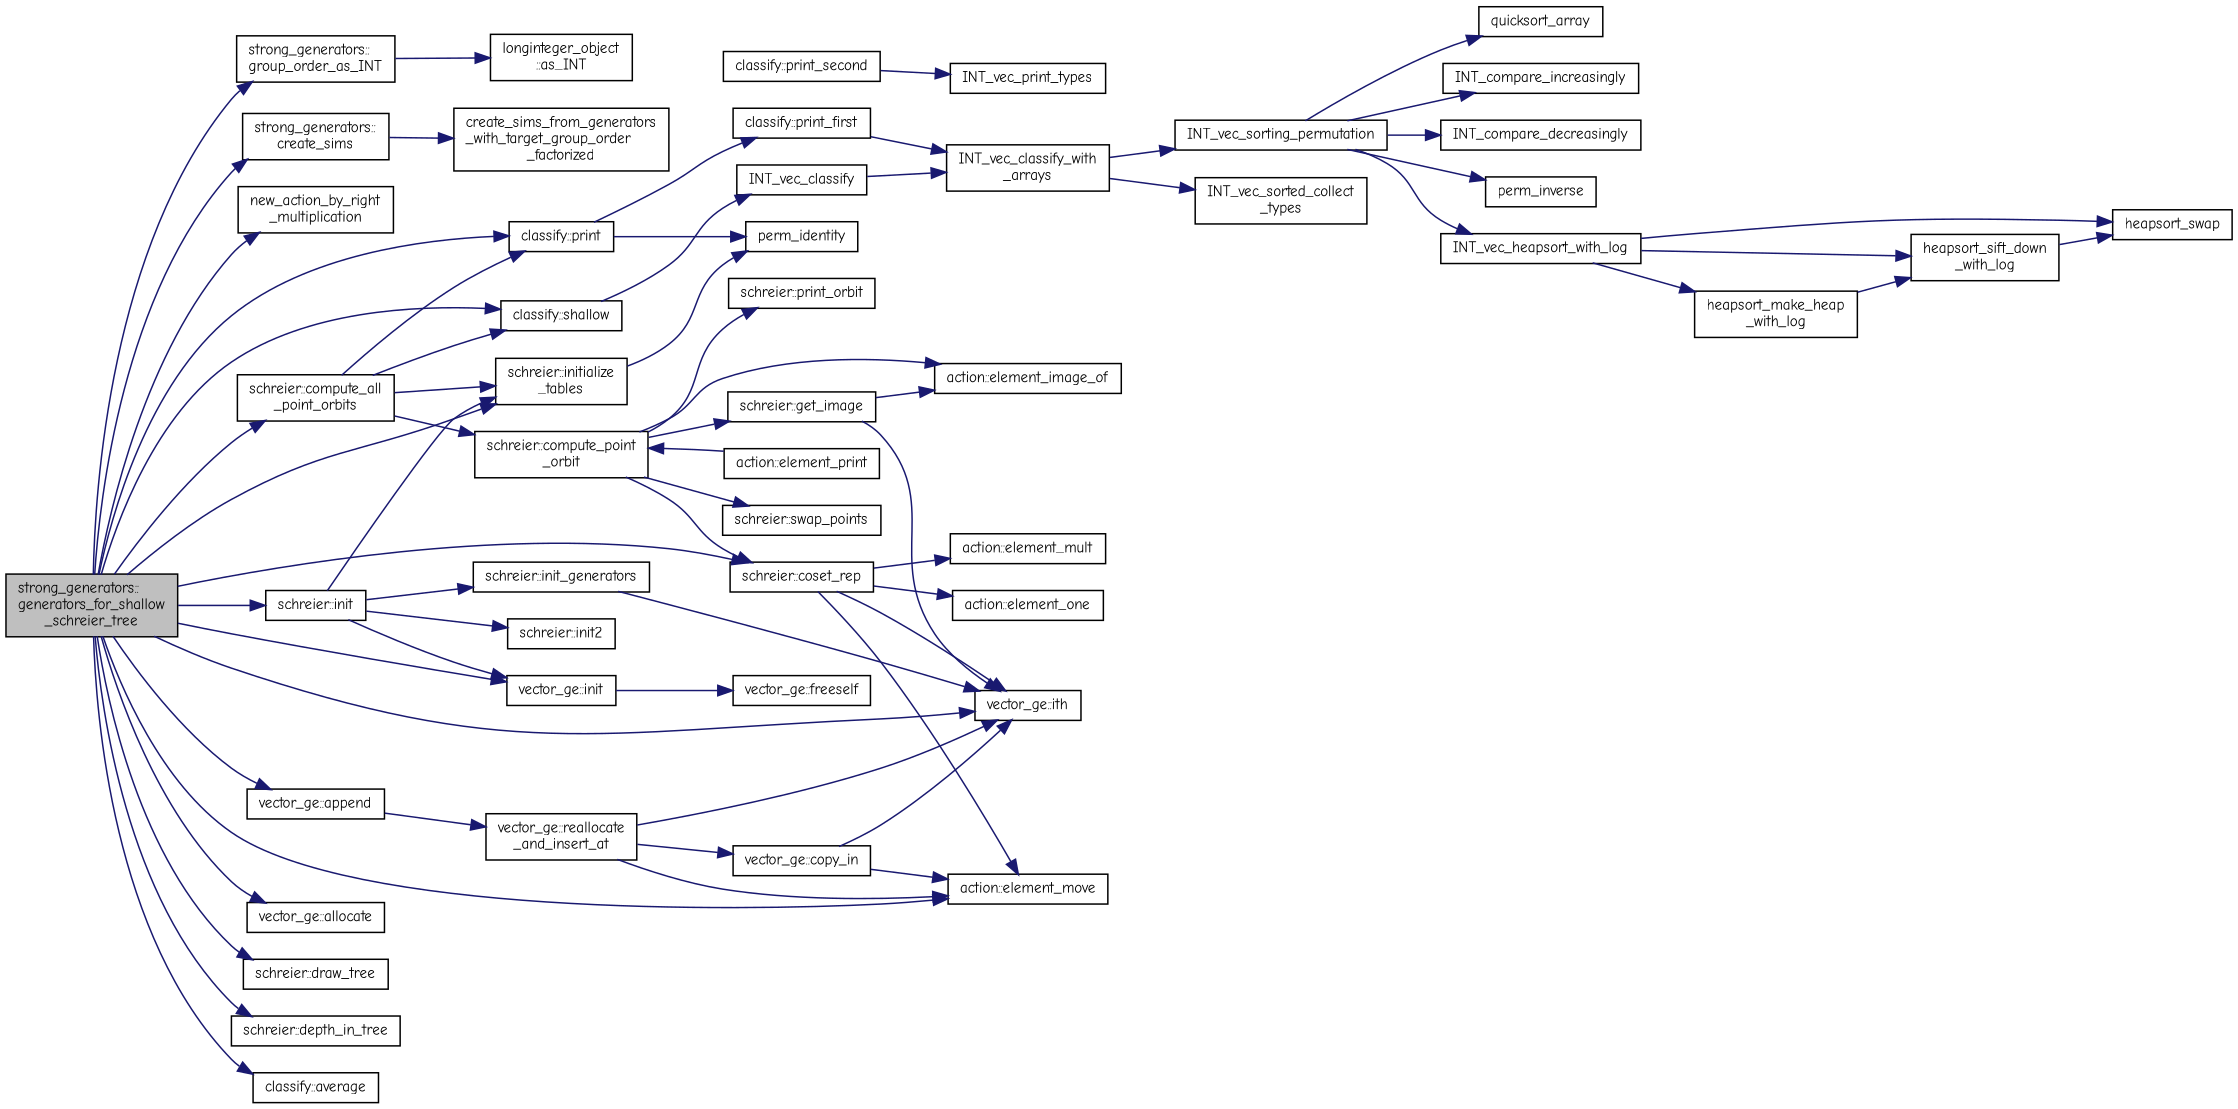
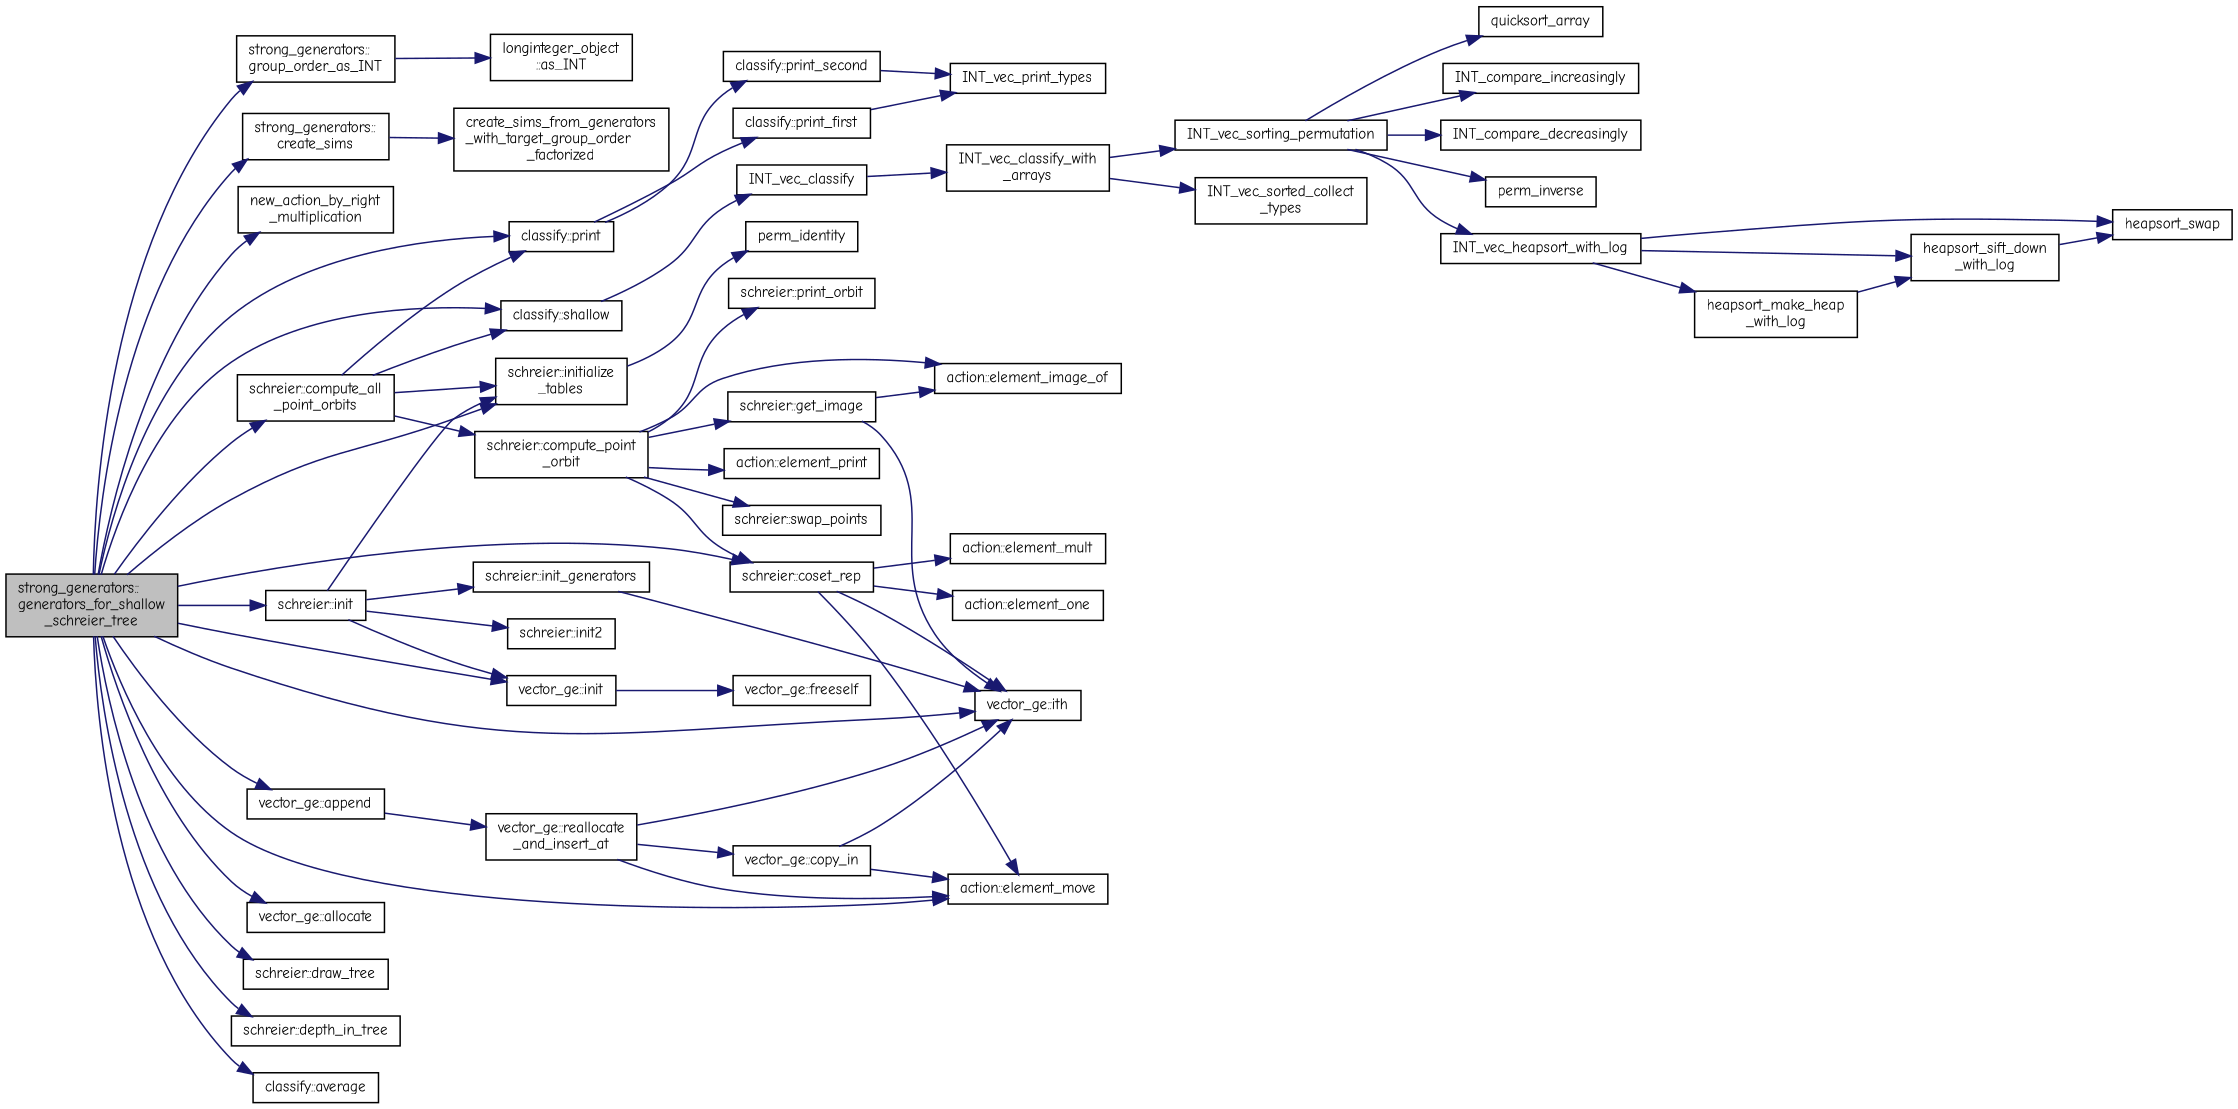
edge "classify::print_first" -> "INT_vec_classify_with _arrays": now "classify::print_first" -> "INT_vec_print_types"
edge "classify::print" -> "perm_identity": now "classify::print" -> "classify::print_second"
edge "action::element_print" -> "schreier::compute_point _orbit": reversed
